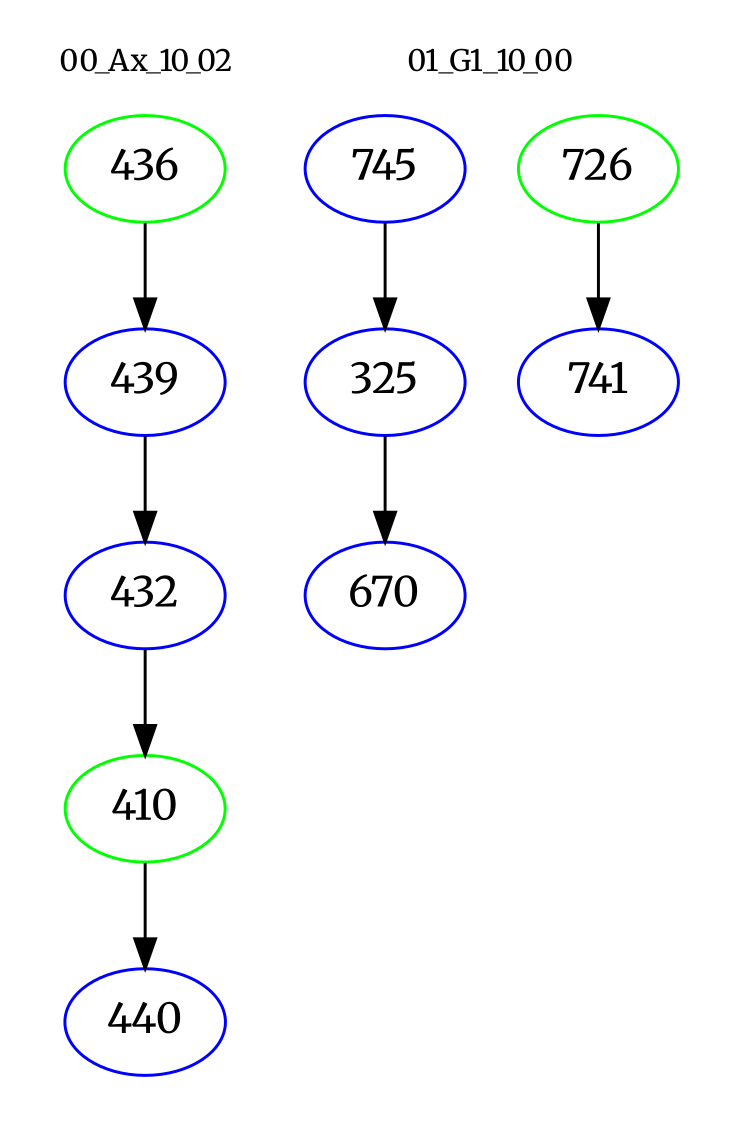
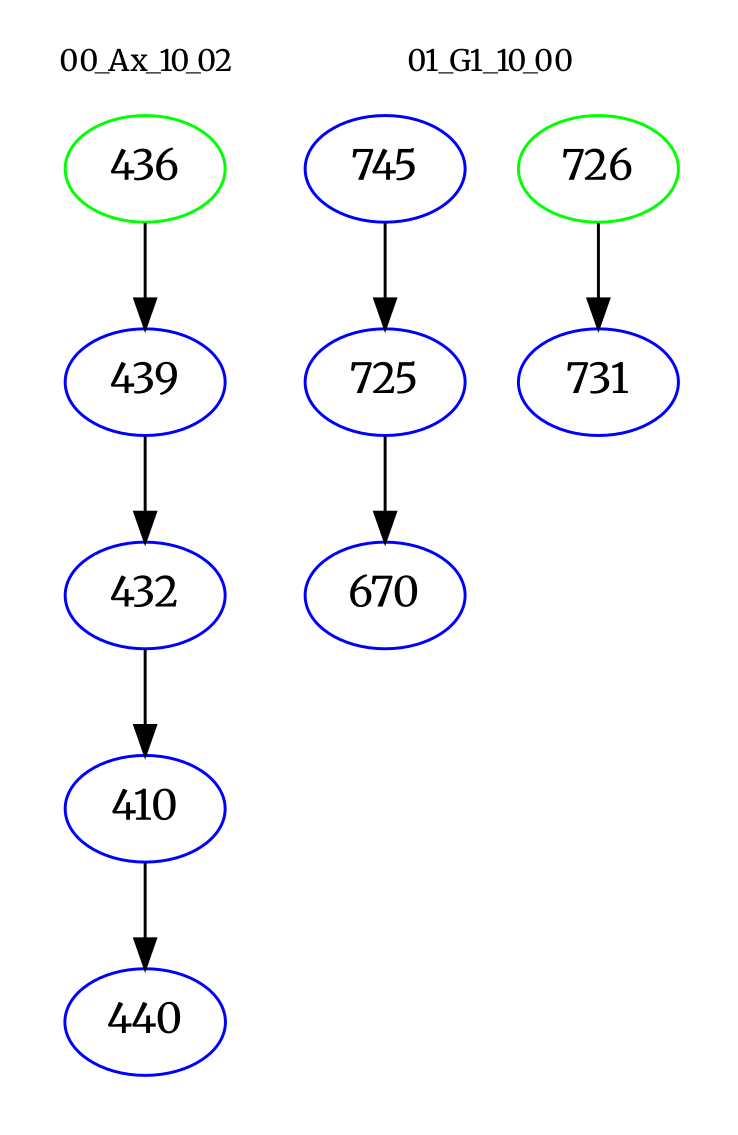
node "325": label "325" -> "725"
node "741": label "741" -> "731"
node "410": color green -> blue
